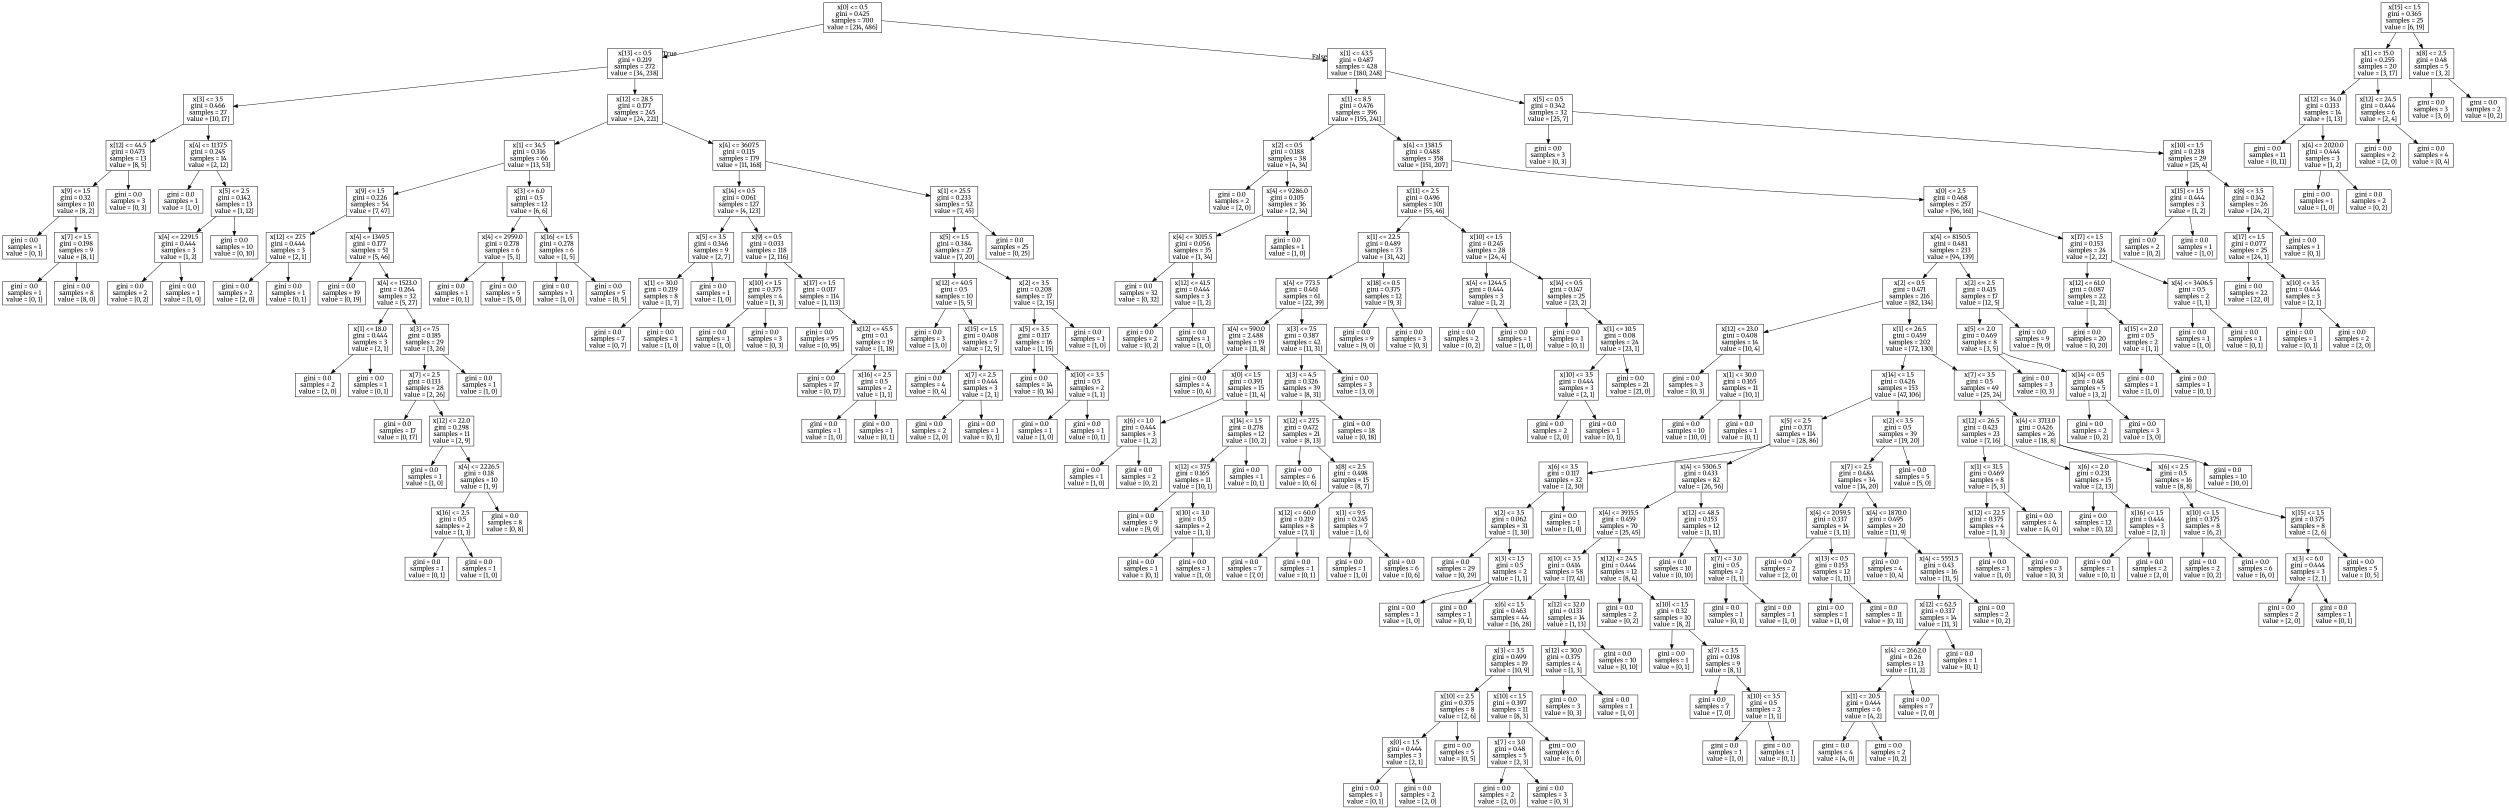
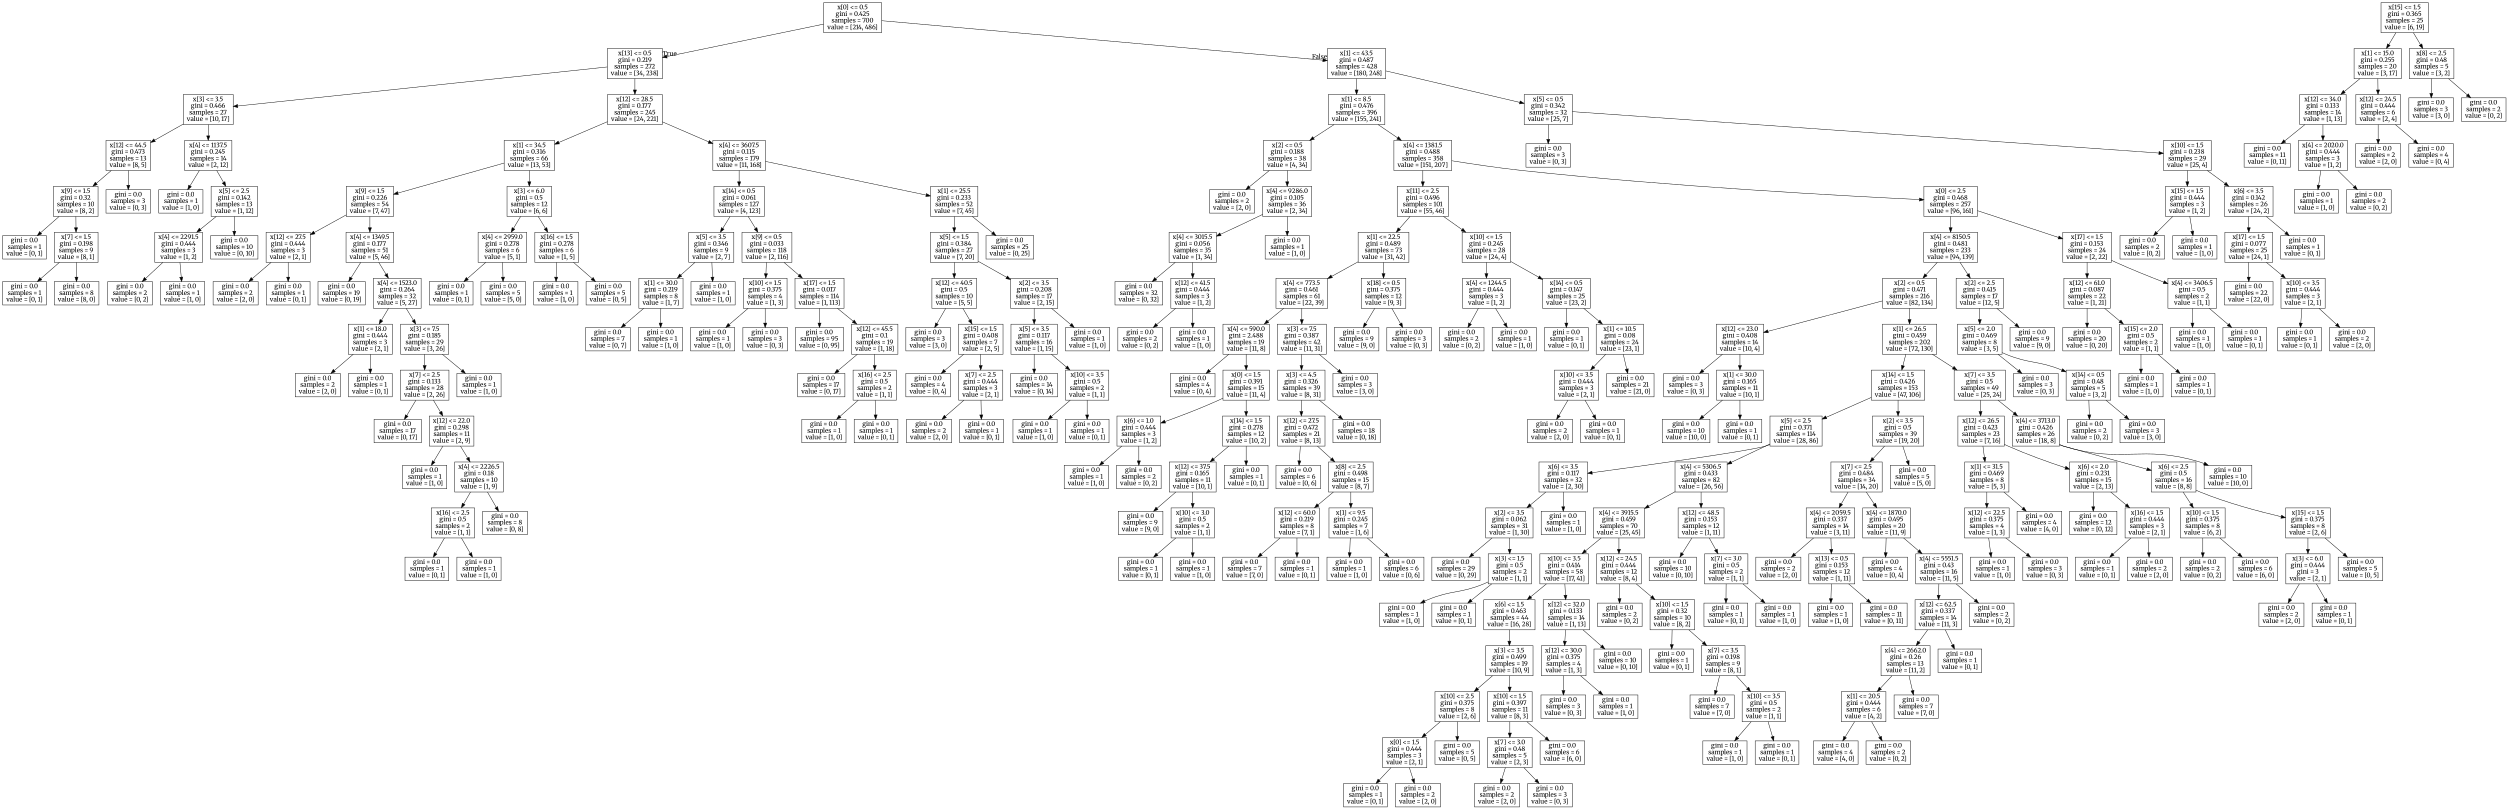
node "x[3] <= 6.0 gini = 0.444 samples = 3 value = [2, 1]": label "x[3] <= 6.0 gini = 0.444 samples = 3 value = [2, 1]" -> "x[3] <= 6.0 gini = 0.444 gini = 3 value = [2, 1]"
